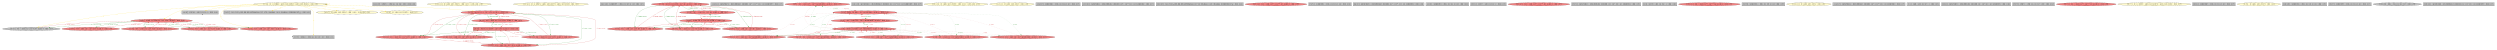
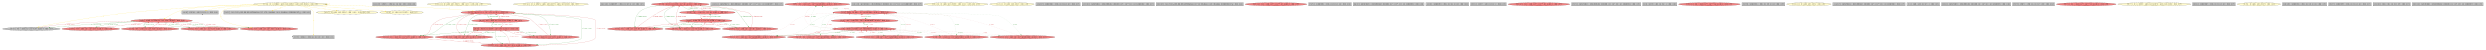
node "[102/103]  %mul = mul i32 %42, %47, !dbg !1478": shape ellipse -> box
